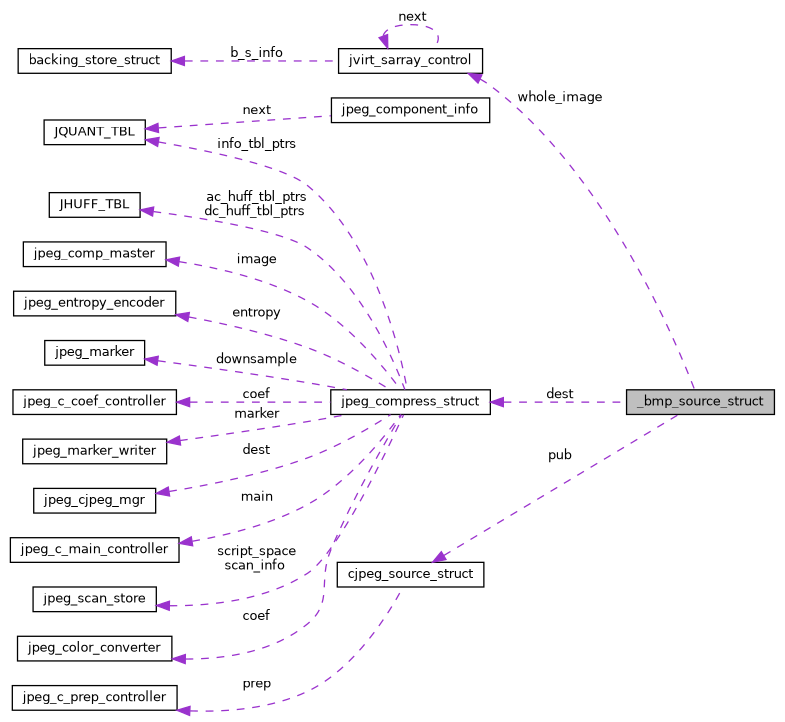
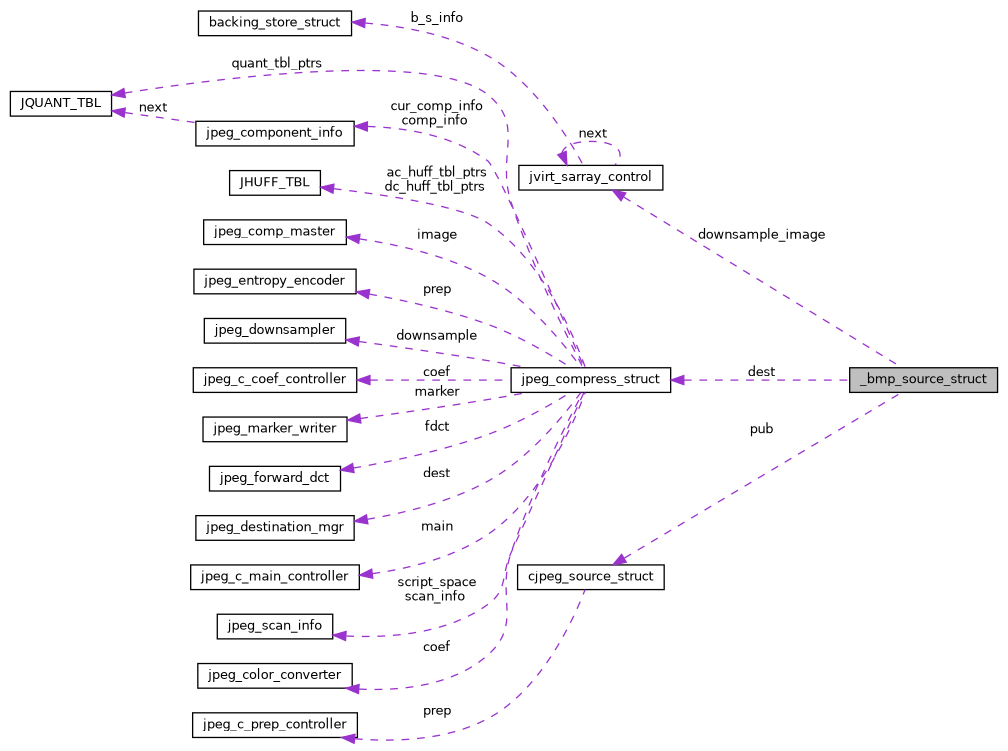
edge "_bmp_source_struct" -> "jvirt_sarray_control": label " whole_image" -> " downsample_image"
edge "jpeg_compress_struct" -> "JQUANT_TBL": label " info_tbl_ptrs" -> " quant_tbl_ptrs"
edge "jpeg_compress_struct" -> "jpeg_component_info": added, label "cur_comp_info comp_info"
edge "jpeg_compress_struct" -> "jpeg_entropy_encoder": label " entropy" -> " prep"
node "jpeg_marker": label "jpeg_marker" -> "jpeg_downsampler"
node "jpeg_forward_dct": added
node "jpeg_cjpeg_mgr": label "jpeg_cjpeg_mgr" -> "jpeg_destination_mgr"
node "jpeg_scan_store": label "jpeg_scan_store" -> "jpeg_scan_info"
